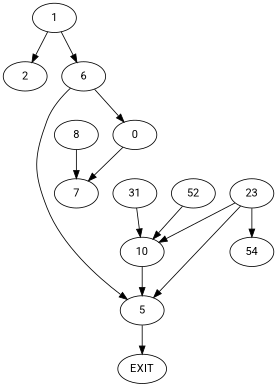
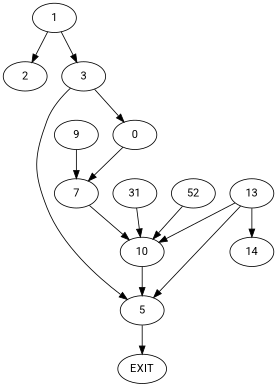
node "6": label "6" -> "3"
node "8": label "8" -> "9"
node "23": label "23" -> "13"
edge "7" -> "10": added
node "54": label "54" -> "14"
